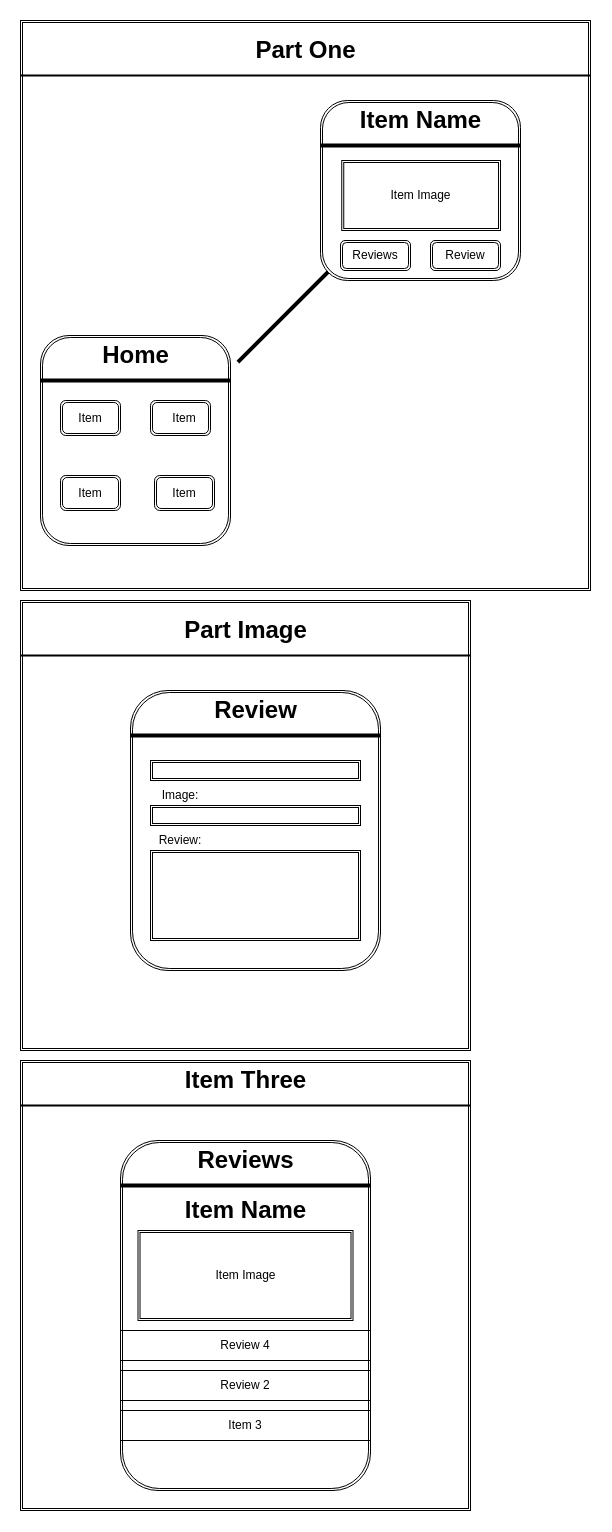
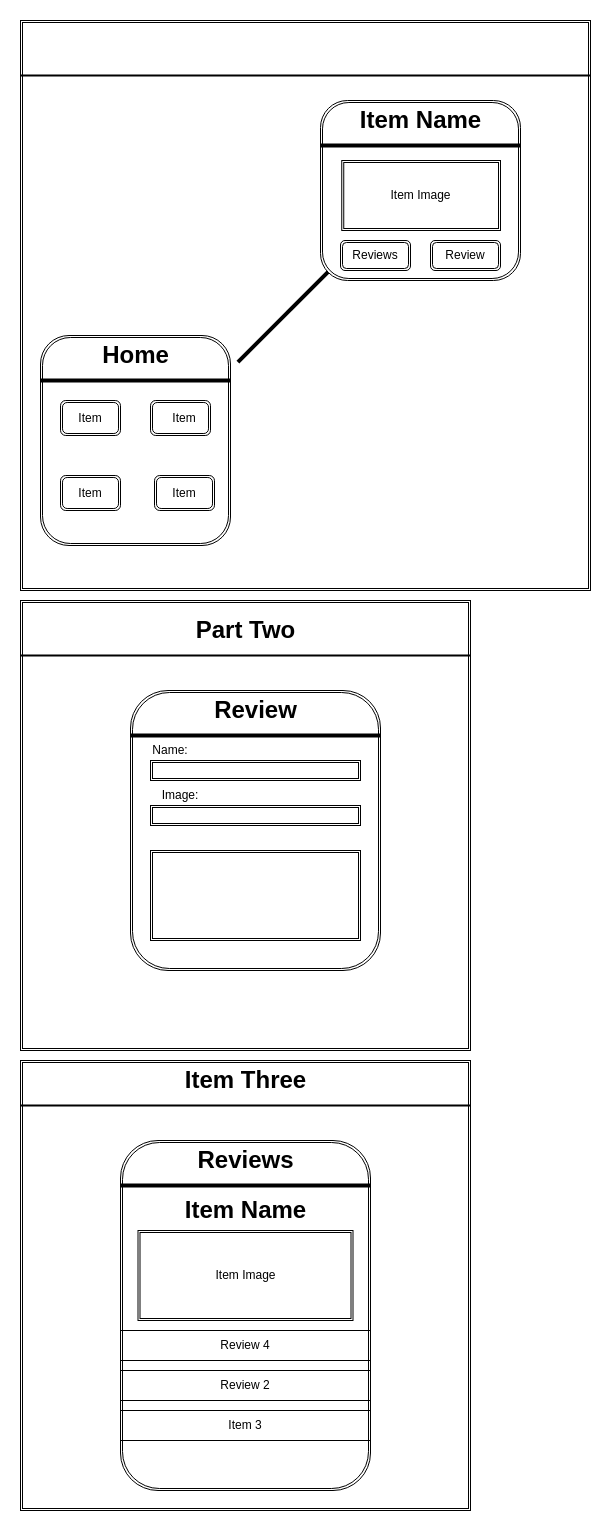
node "Part One": removed
node "Part Image": label "Part Image" -> "Part Two"
node "Name:": added
node "Review:": removed
